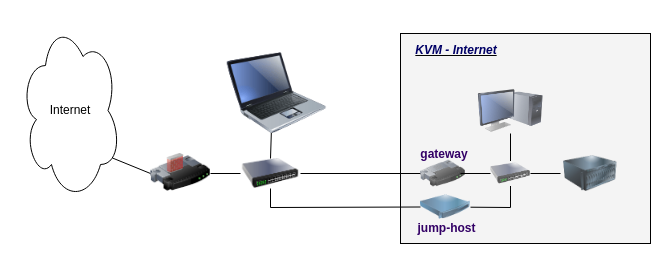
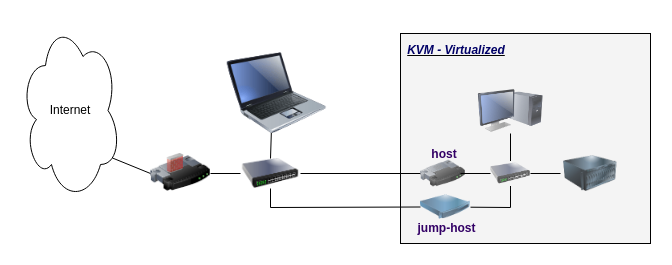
node "KVM - Internet": label "KVM - Internet" -> "KVM - Virtualized"
node "gateway": label "gateway" -> "host"
